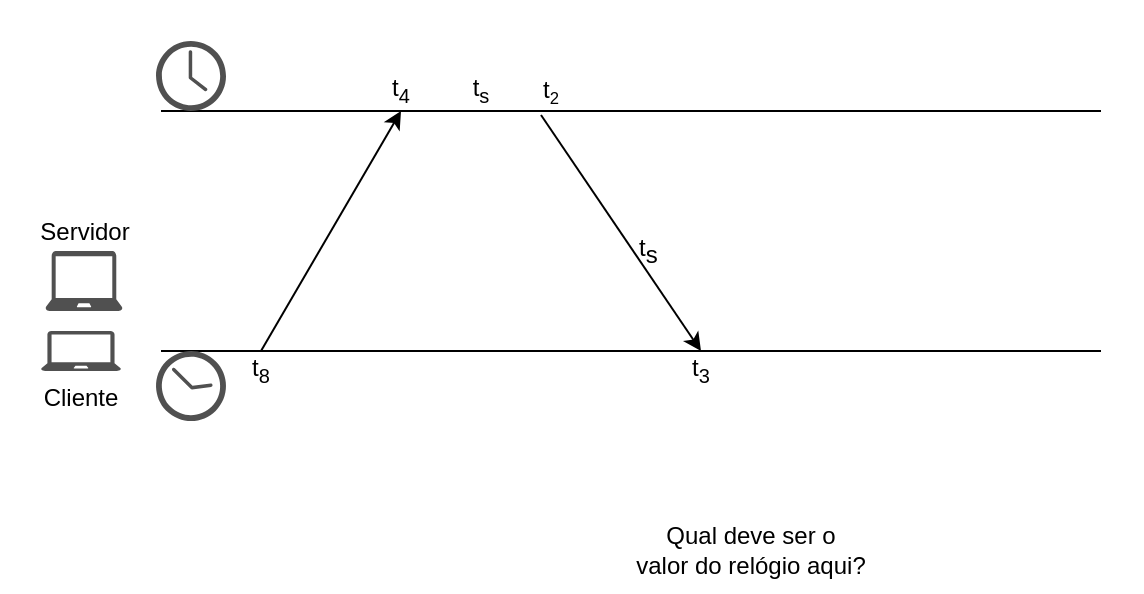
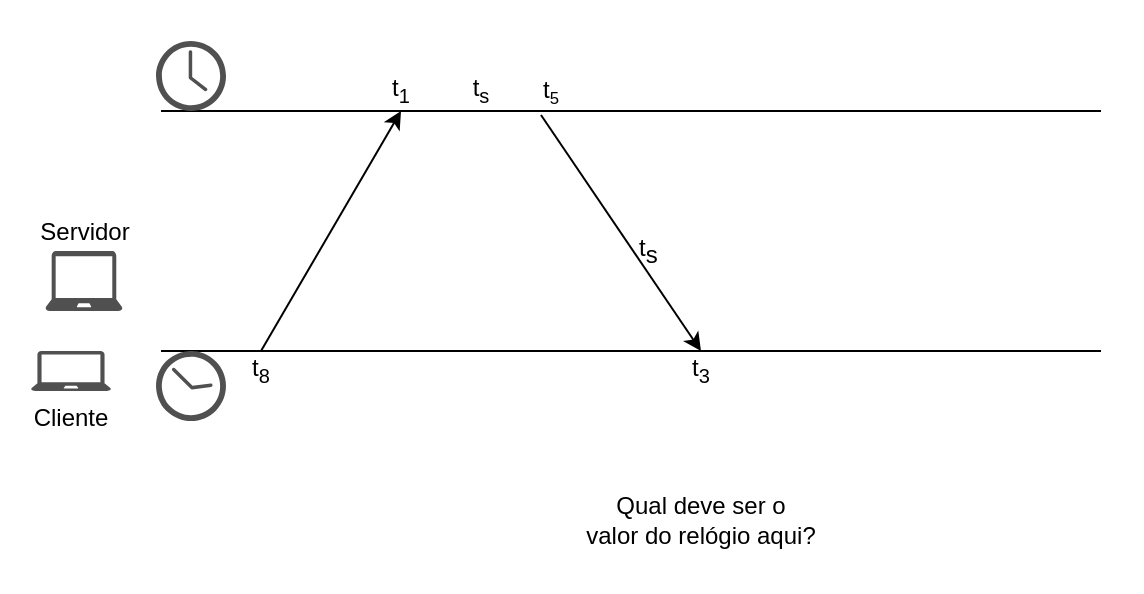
node "t4": label "t4" -> "t1"
node "t2": label "t2" -> "t5"
node "Cliente": moved (81, 351) -> (71, 371)
node "Qual deve ser o valor do relógio aqui?": moved (751, 551) -> (701, 521)
